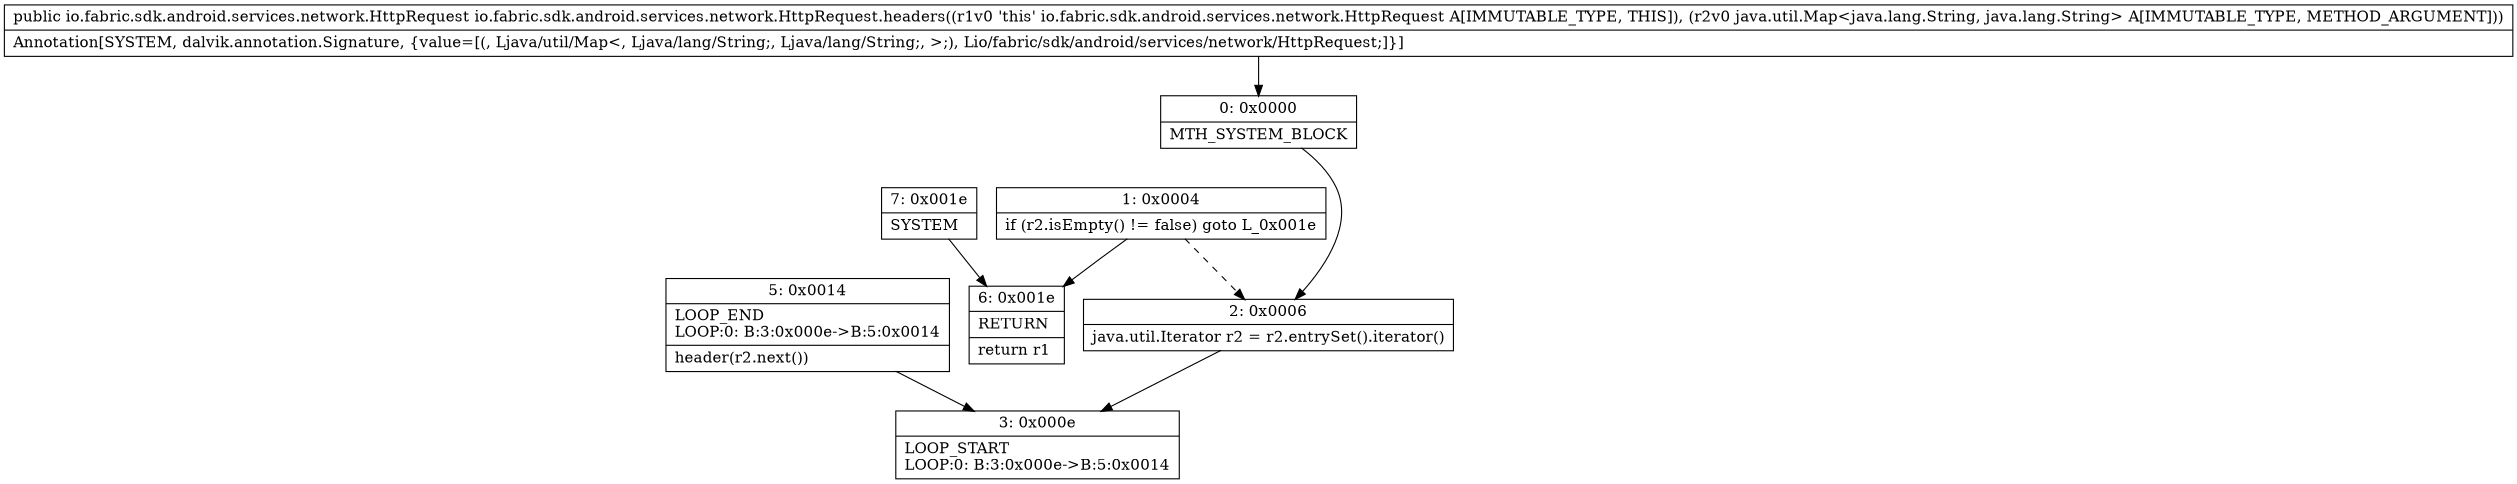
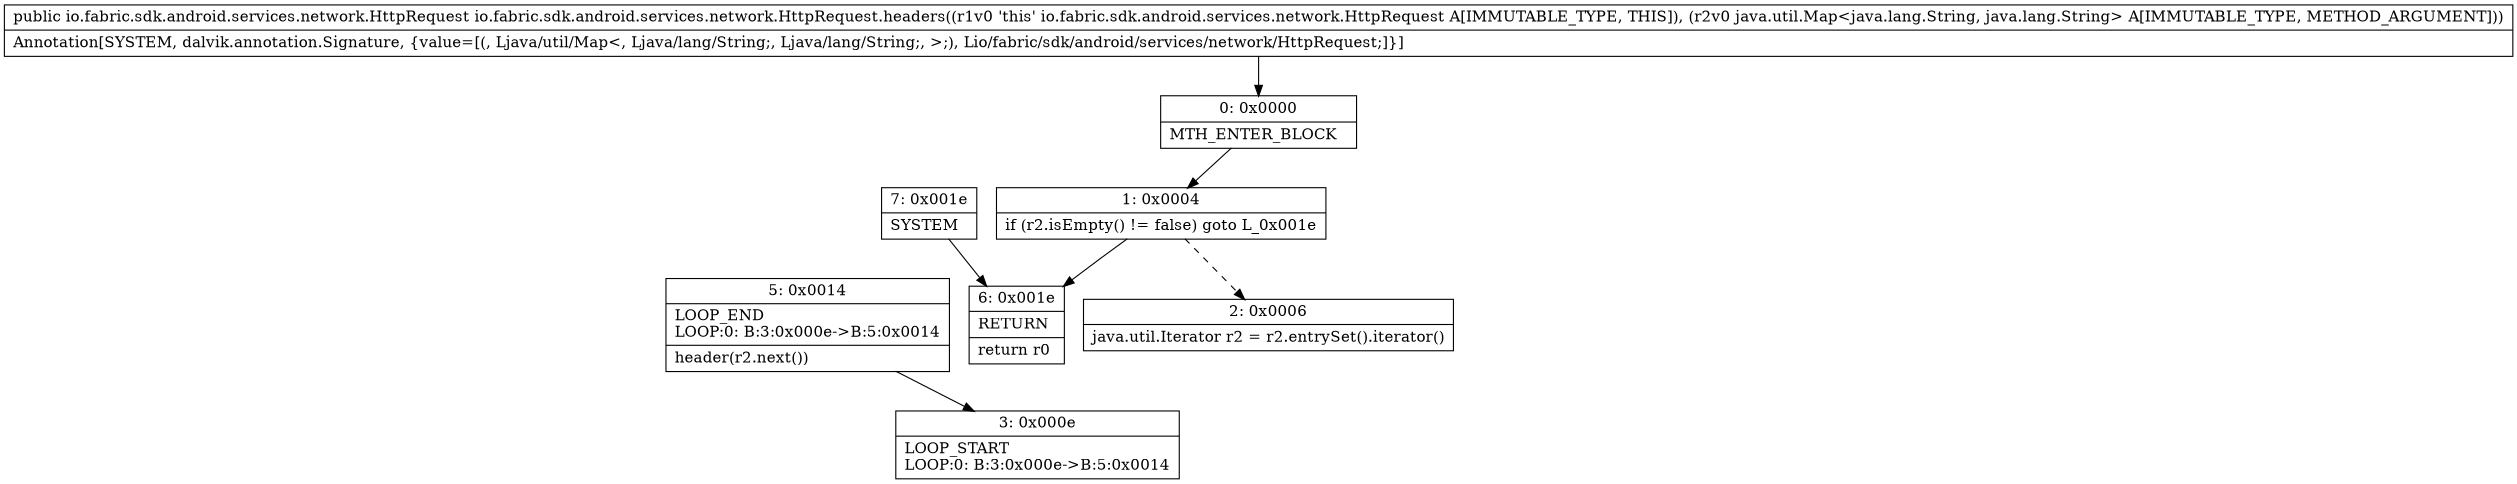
node "0: 0x0000": text "MTH_SYSTEM_BLOCK" -> "MTH_ENTER_BLOCK"
edge "0: 0x0000" -> "2: 0x0006": now "0: 0x0000" -> "1: 0x0004"
node "6: 0x001e": text "return r1" -> "return r0"
edge "2: 0x0006" -> "3: 0x000e": removed
